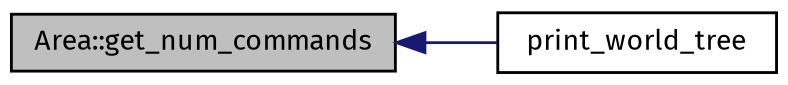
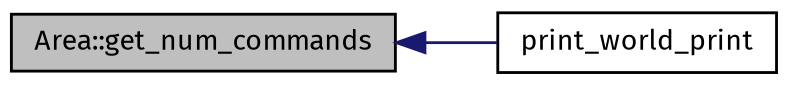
node "print_world_tree": label "print_world_tree" -> "print_world_print"
